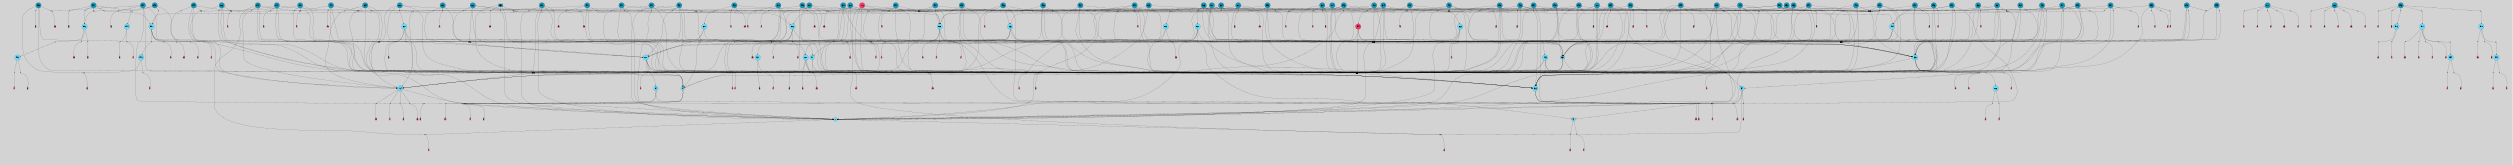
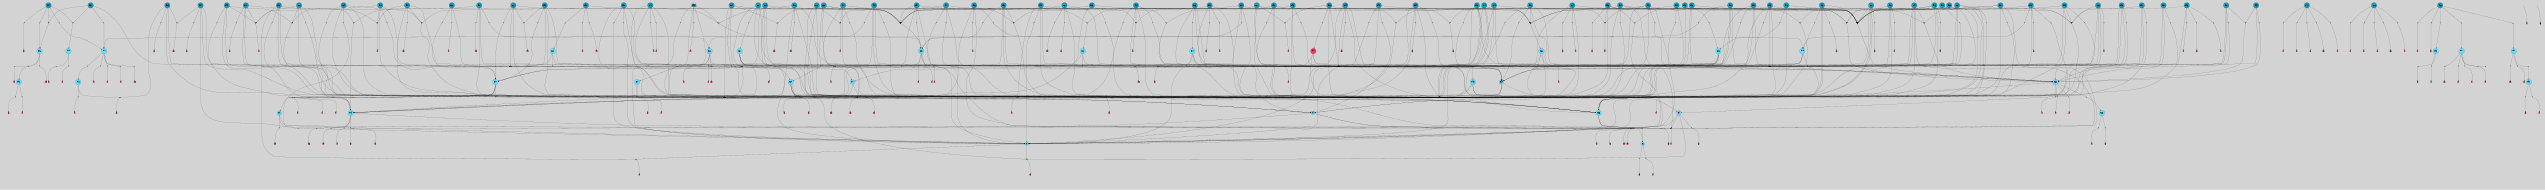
node "T776": fillcolor #ff3366 -> #1199bb
node "T976": added
node "T969": removed
